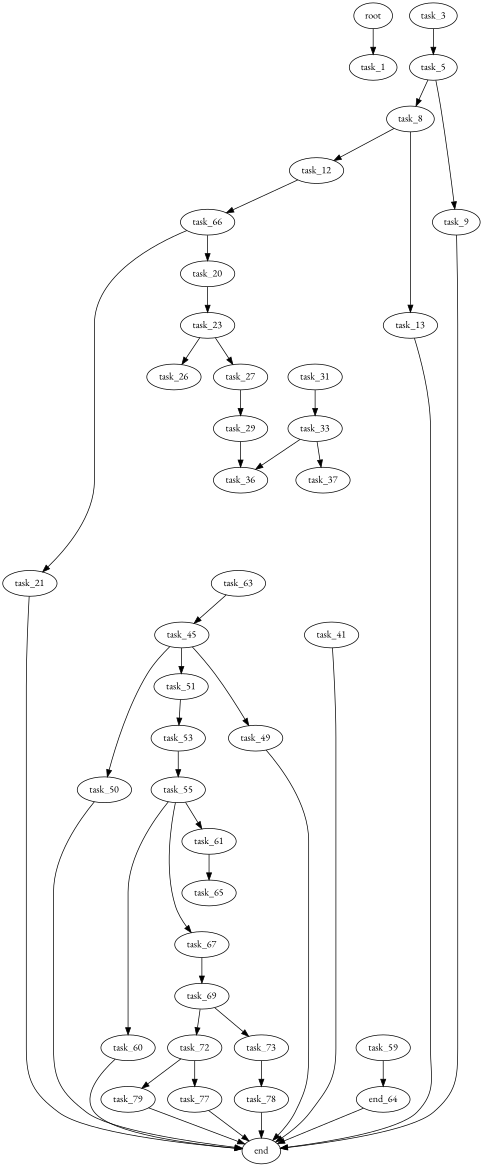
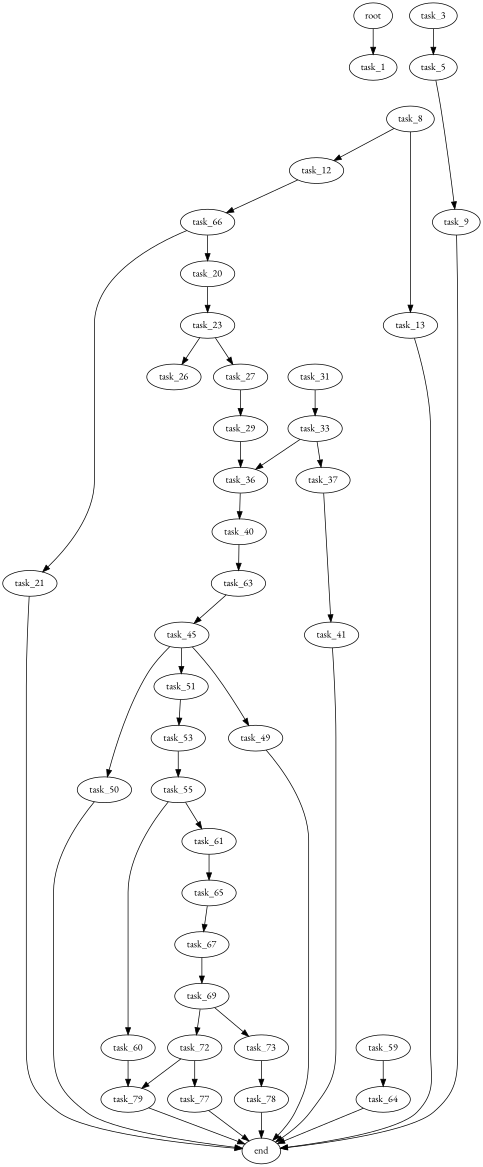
edge "task_5" -> "task_8": removed
node "task_40": added
edge "task_37" -> "task_41": added
edge "task_55" -> "task_67": now "task_65" -> "task_67"
node "end_64": label "end_64" -> "task_64"
edge "task_60" -> "end": now "task_60" -> "task_79"
